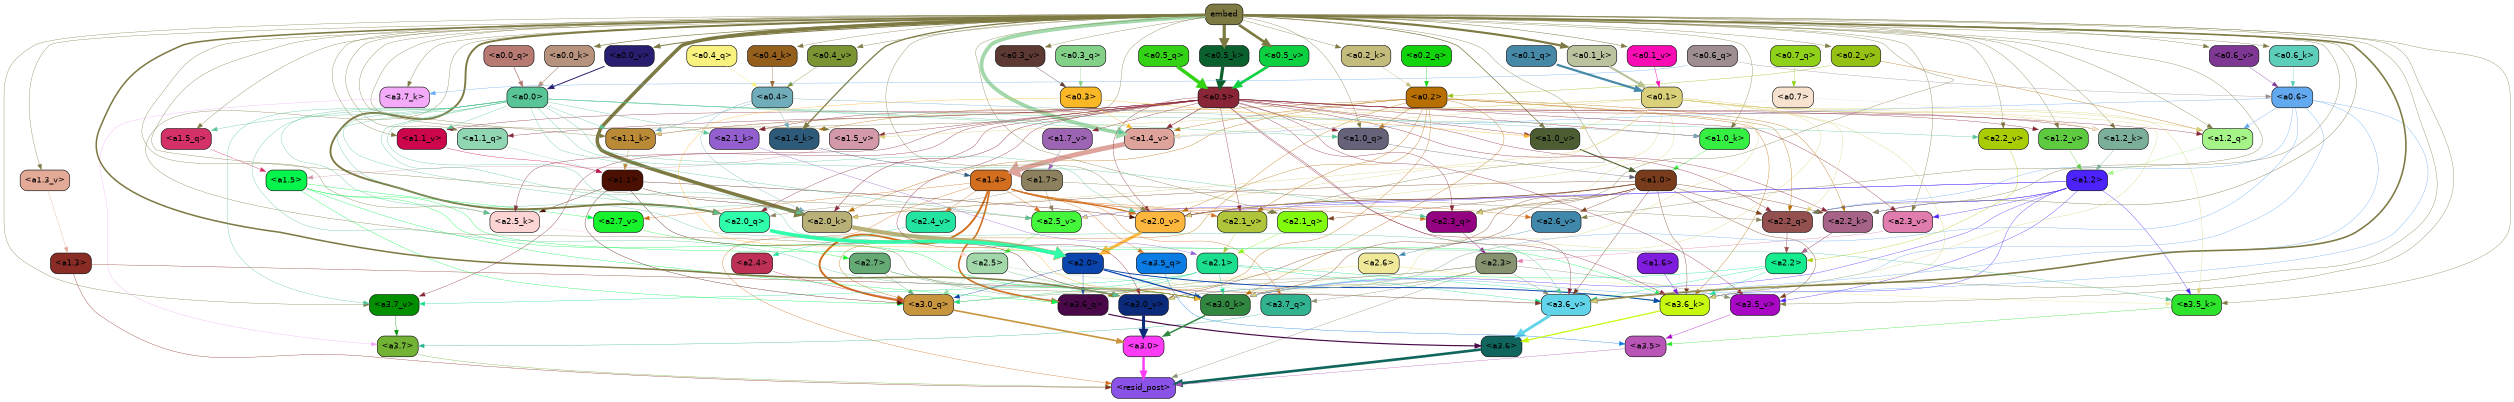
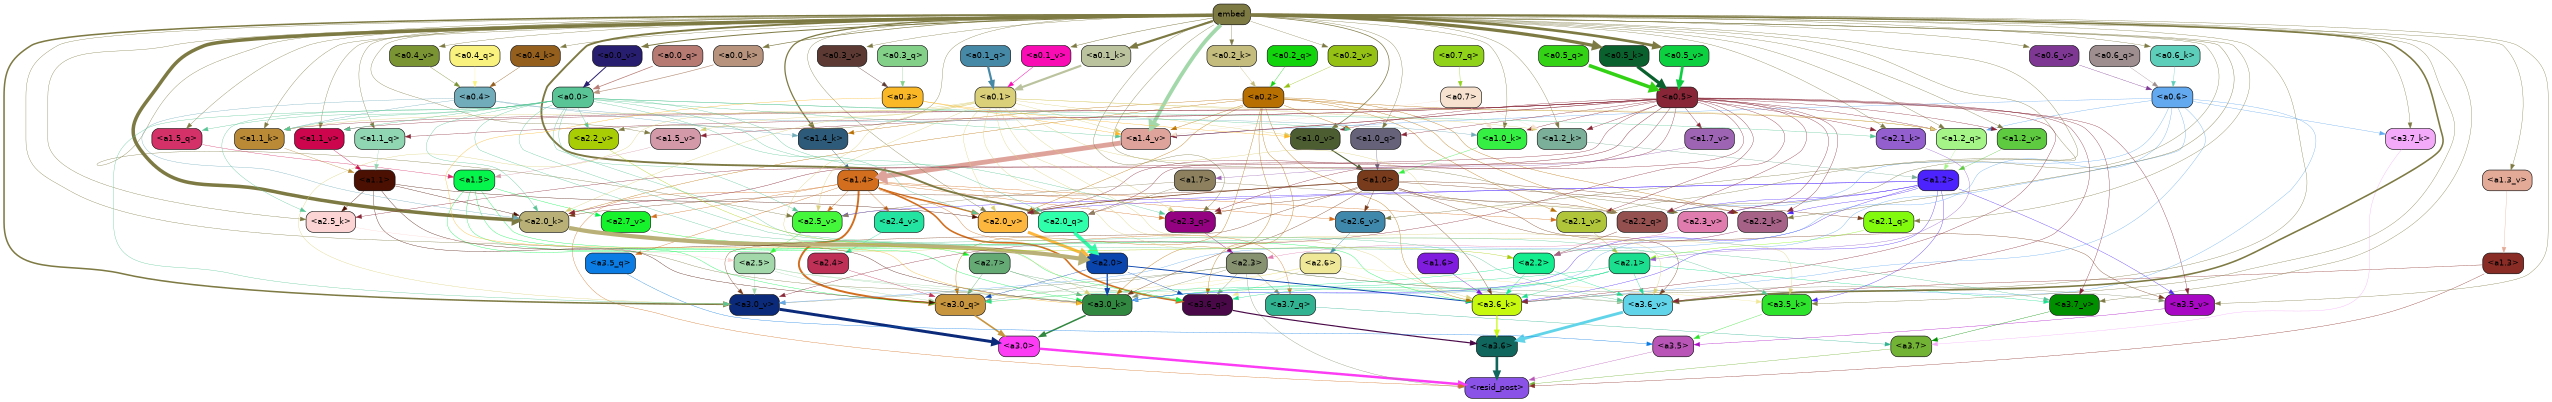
edge "<a0.6_q>" -> "<a3.7_k>": now "<a0.6>" -> "<a3.7_k>"
edge "<a0.2_v>" -> "<a1.2_q>": now "<a0.2>" -> "<a1.2_q>"
